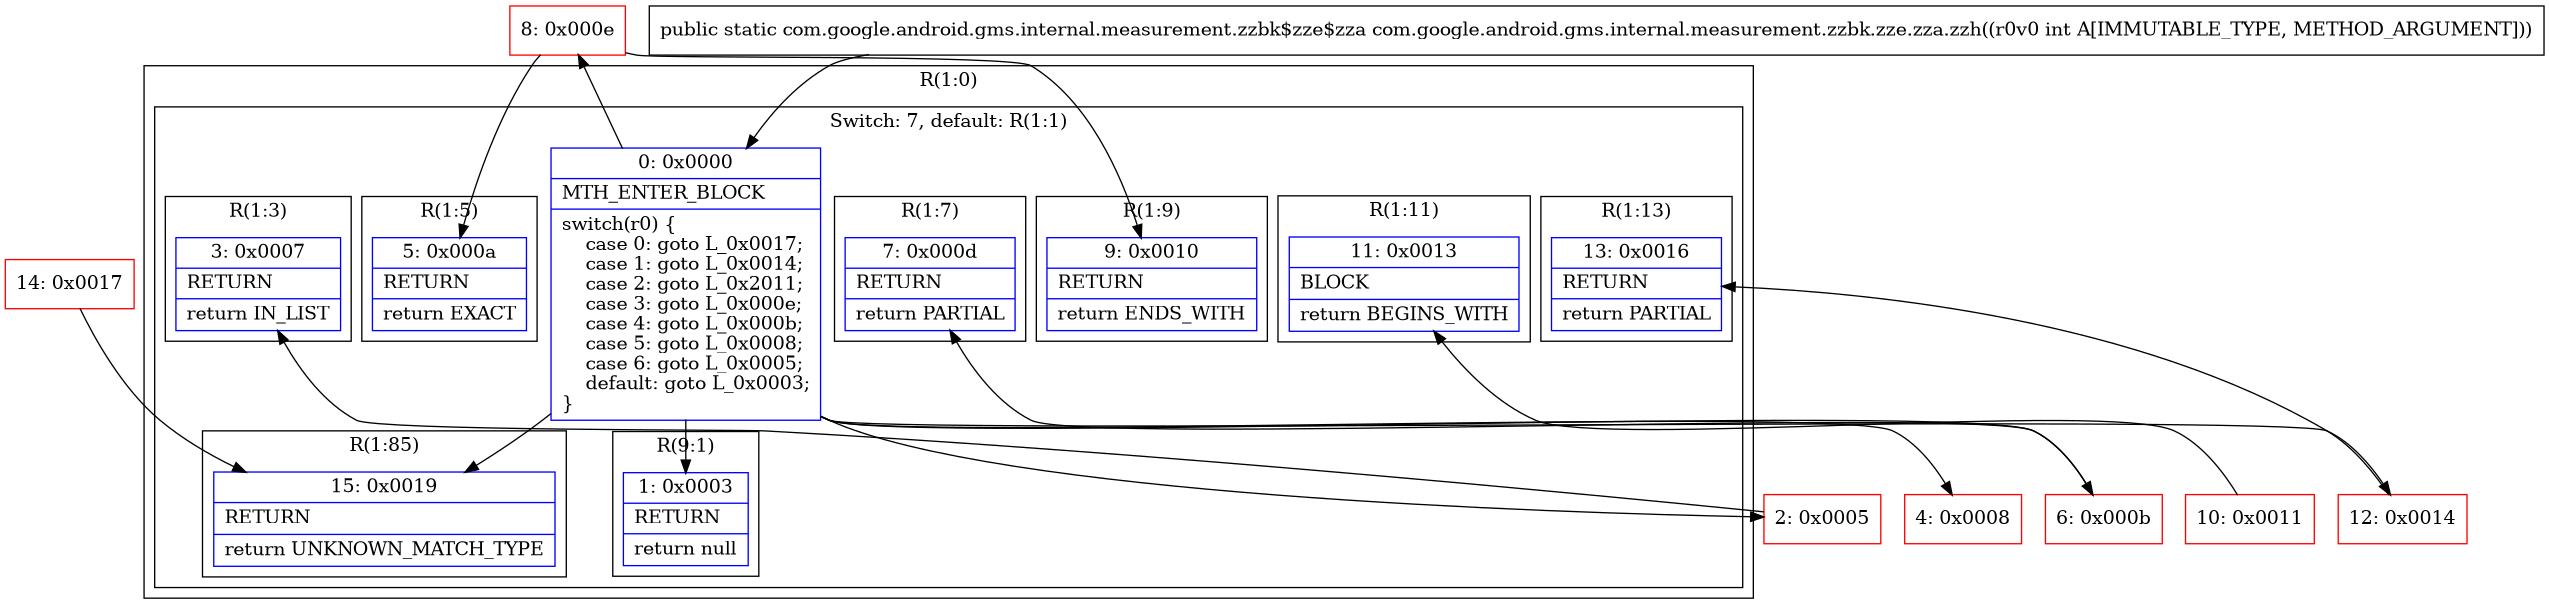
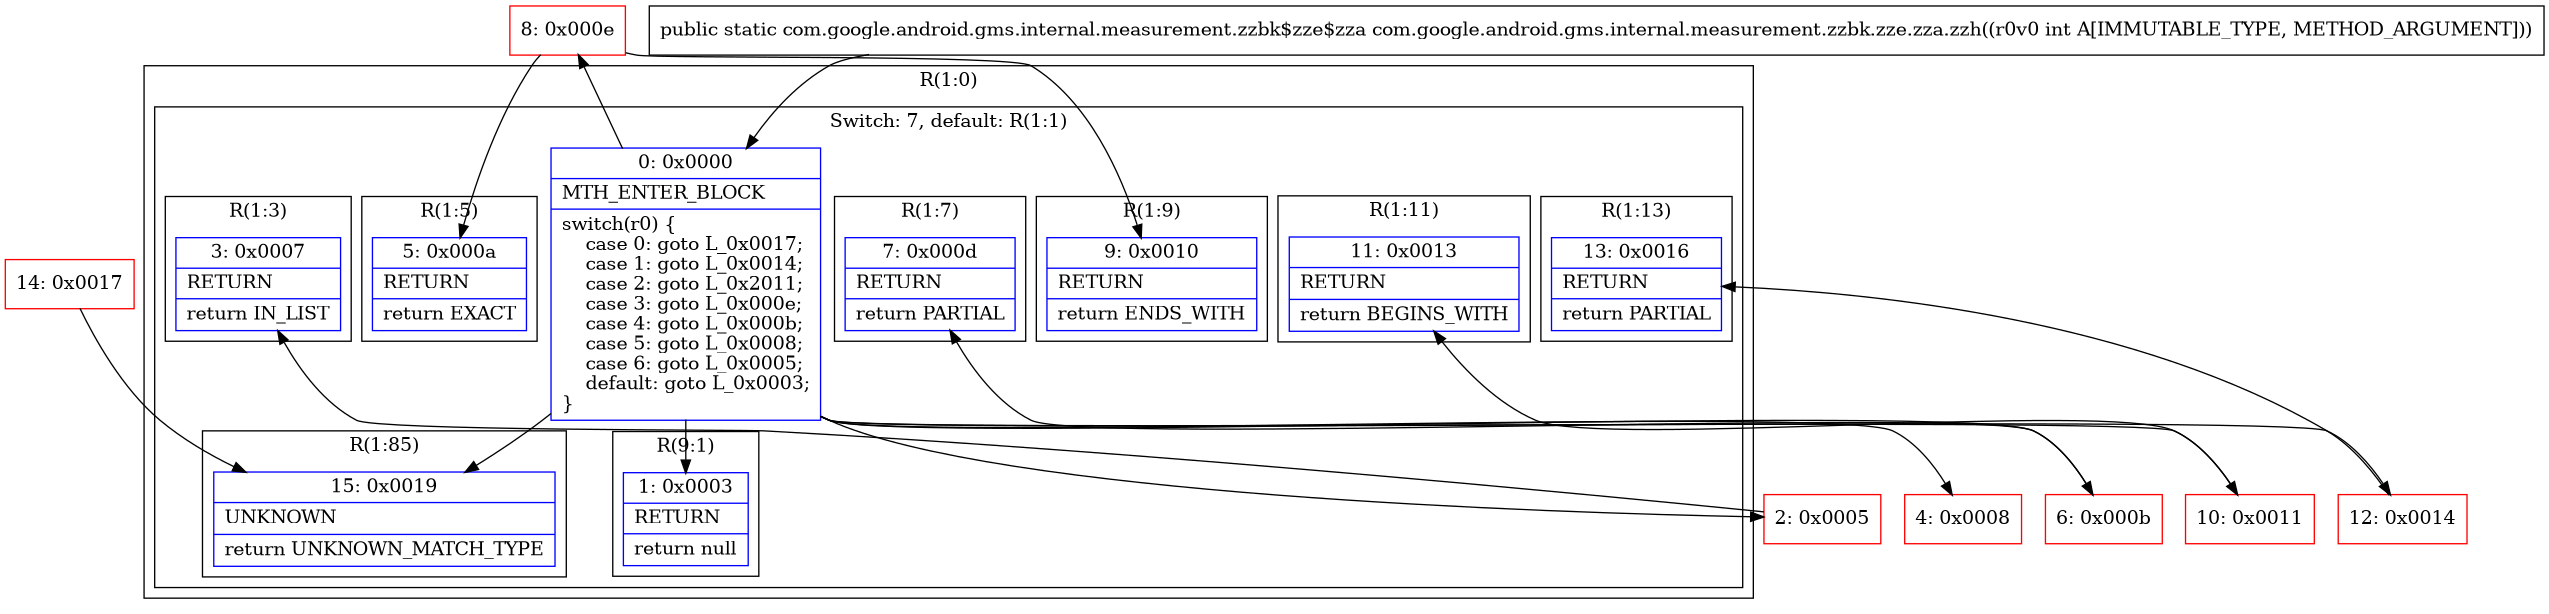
node "11: 0x0013": text "BLOCK" -> "RETURN"
edge "0: 0x0000" -> "10: 0x0011": added
node "15: 0x0019": text "RETURN" -> "UNKNOWN"
